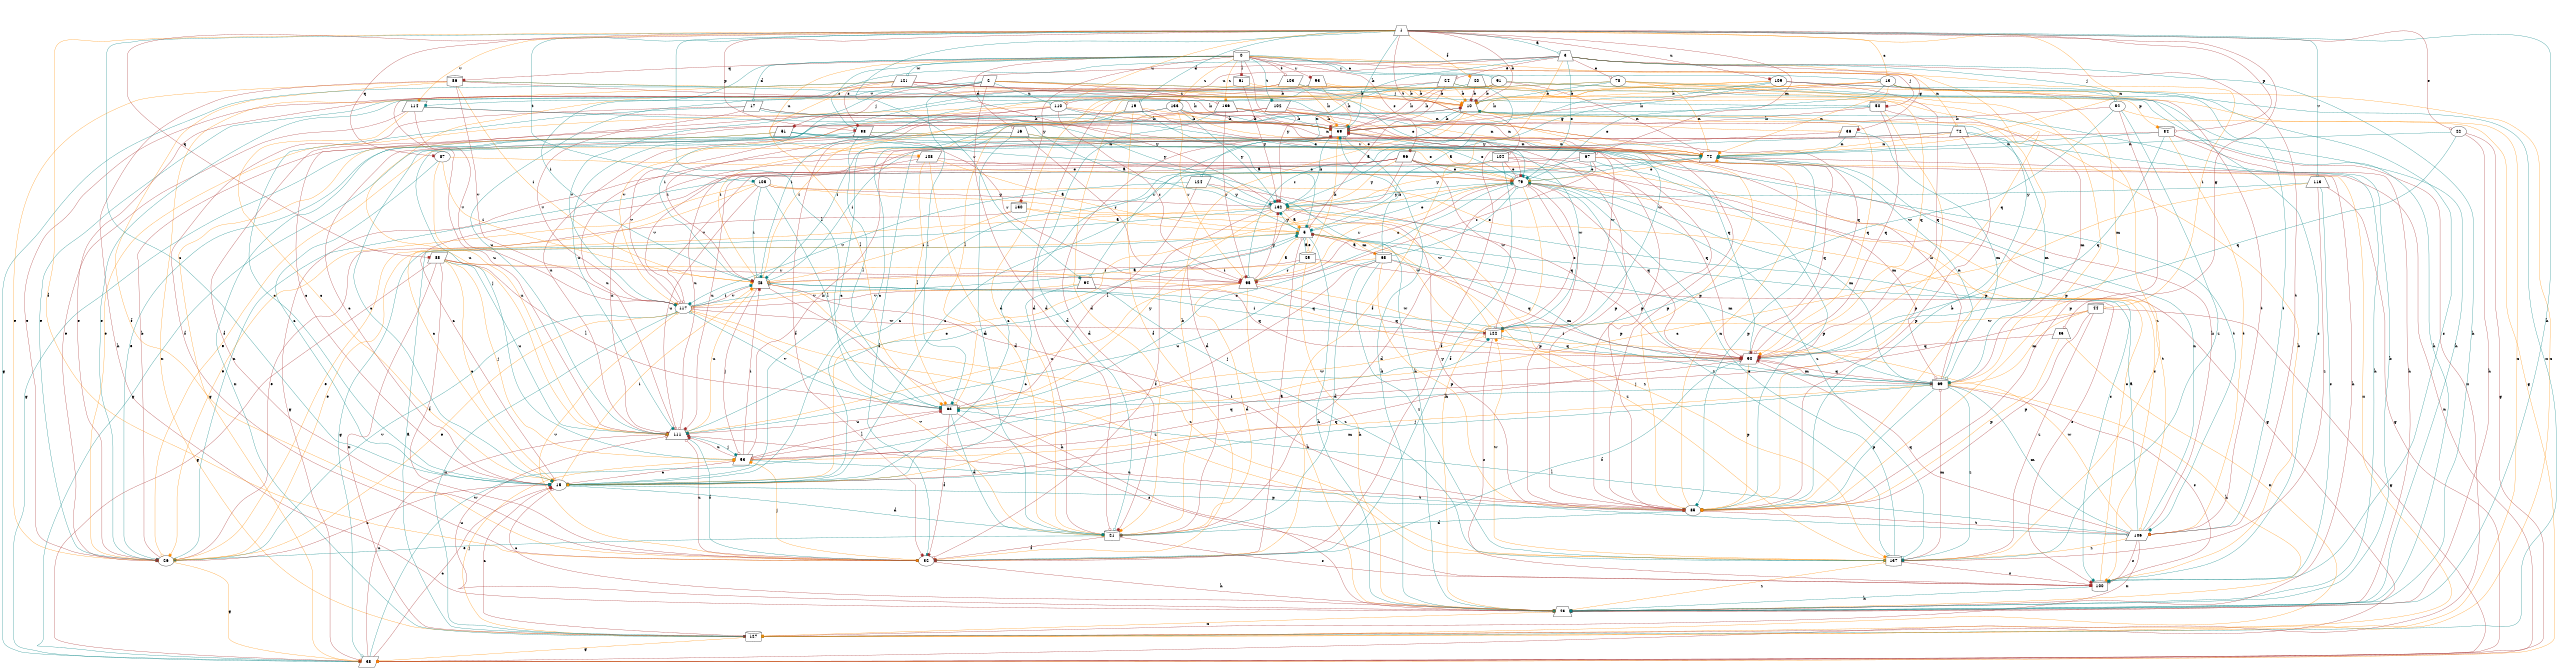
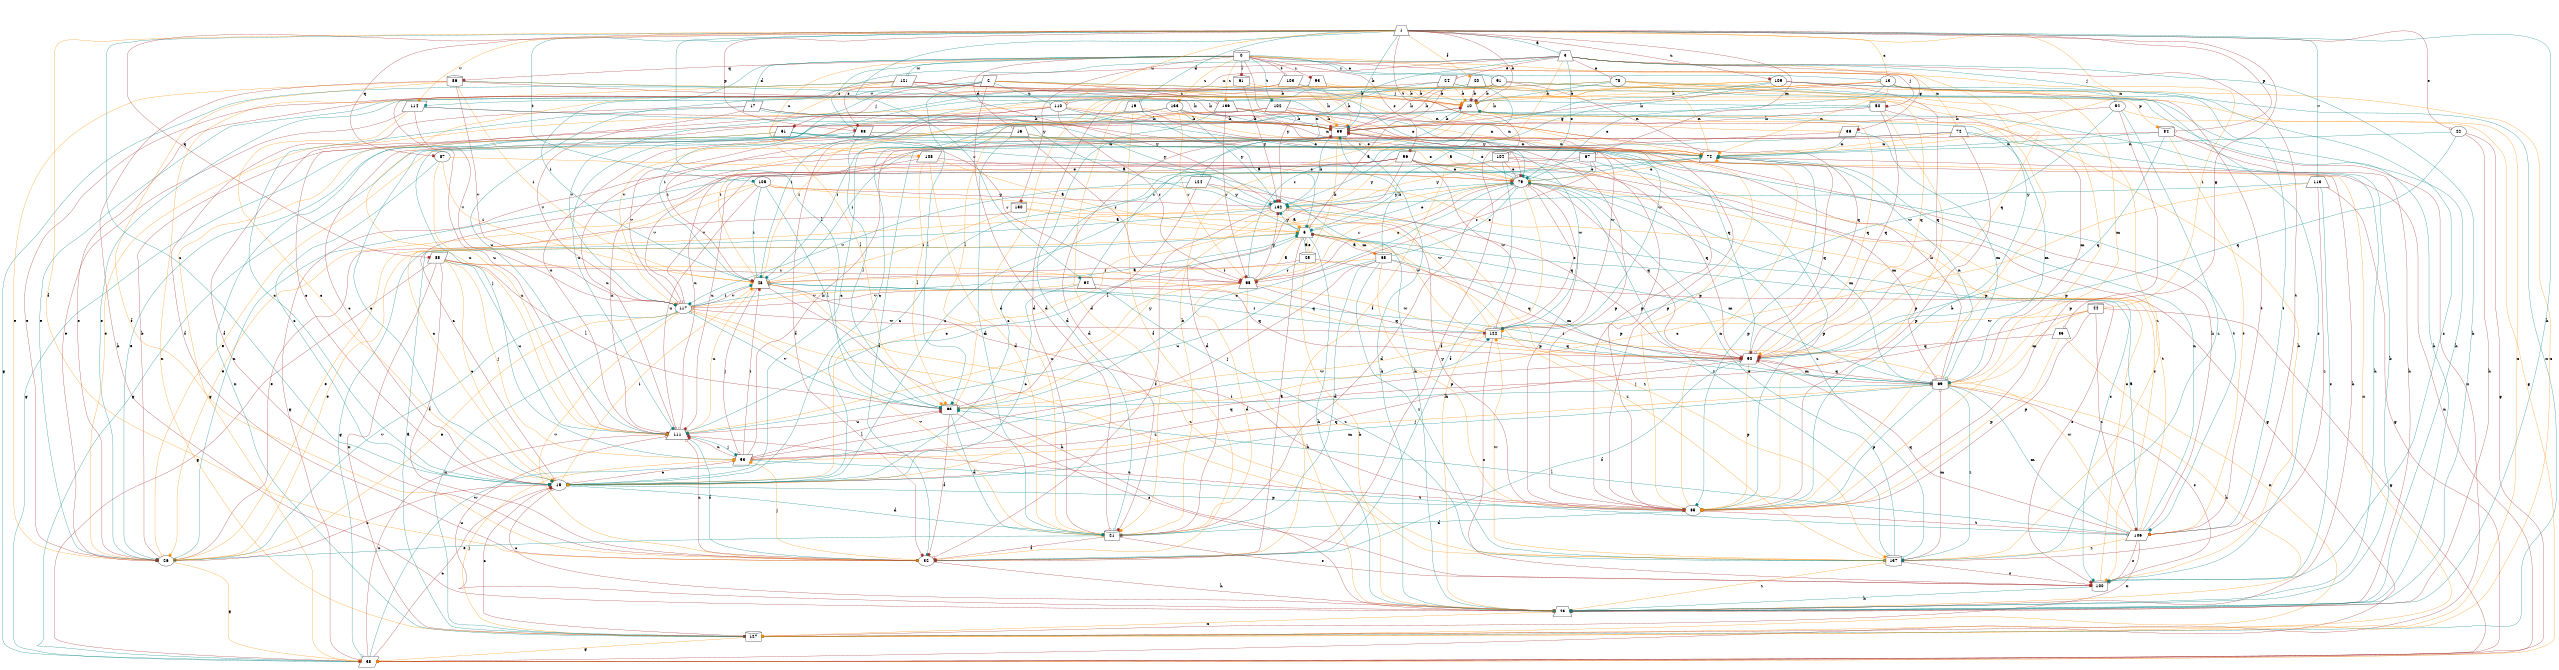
edge "44" -> "137": now "44" -> "106"
